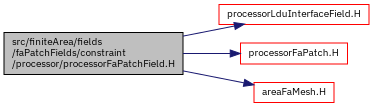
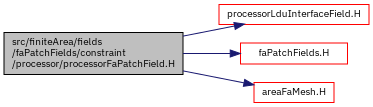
node "processorFaPatch.H": label "processorFaPatch.H" -> "faPatchFields.H"
